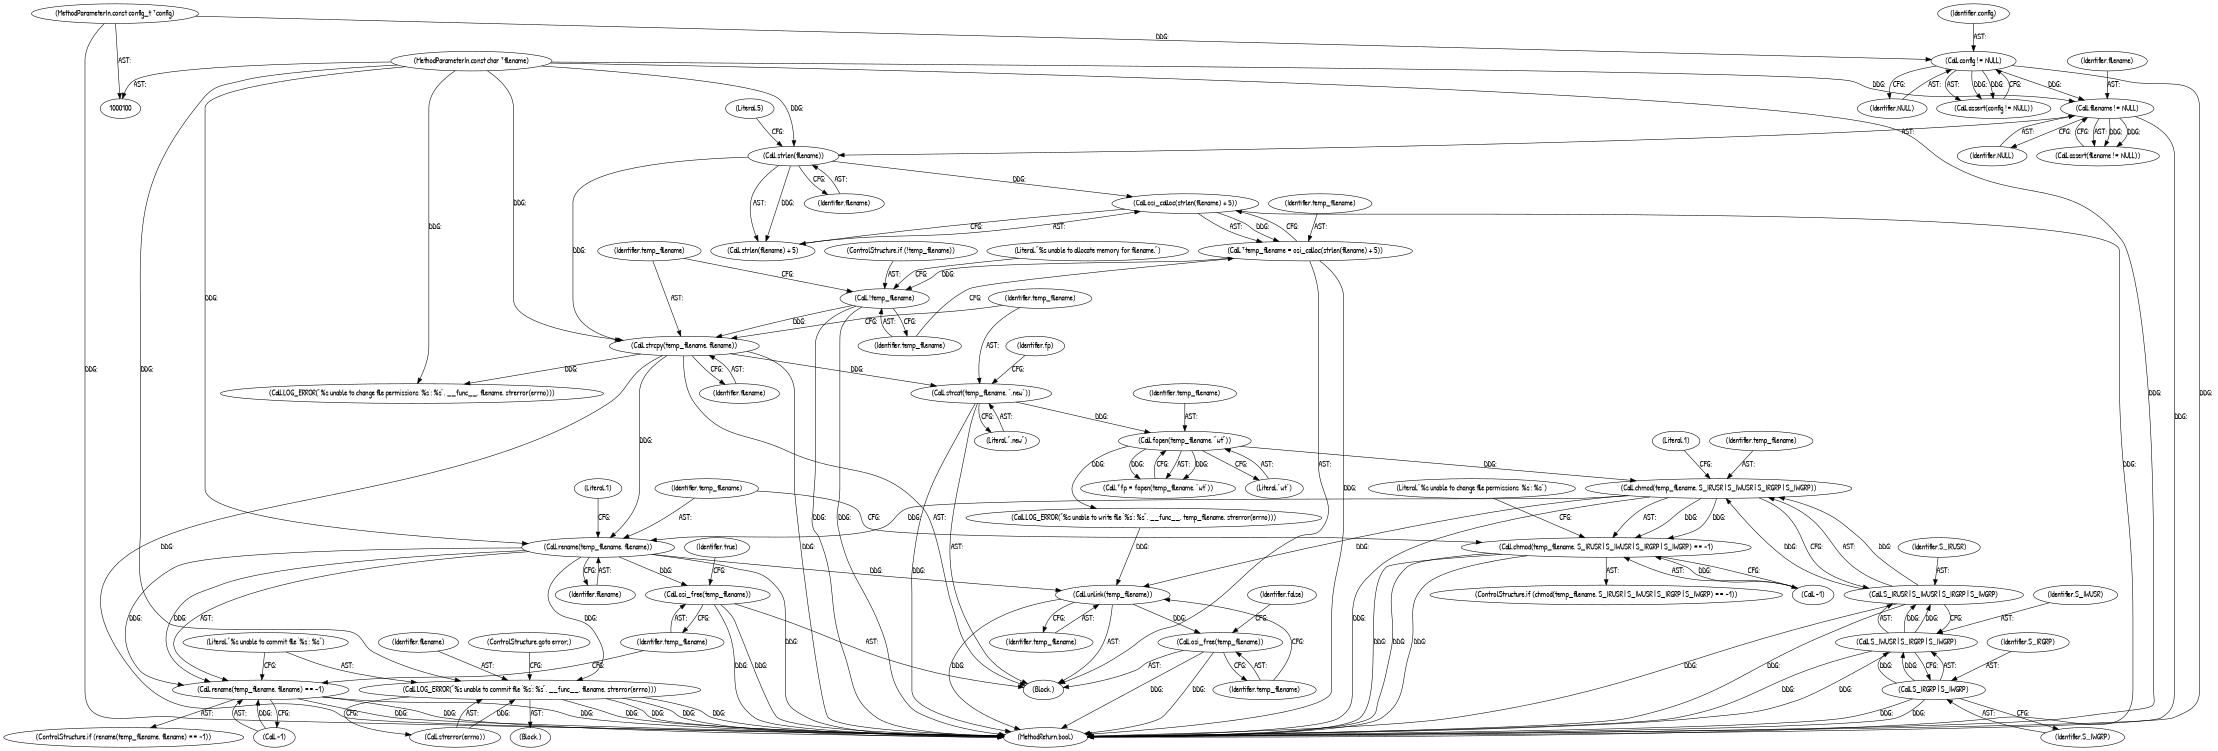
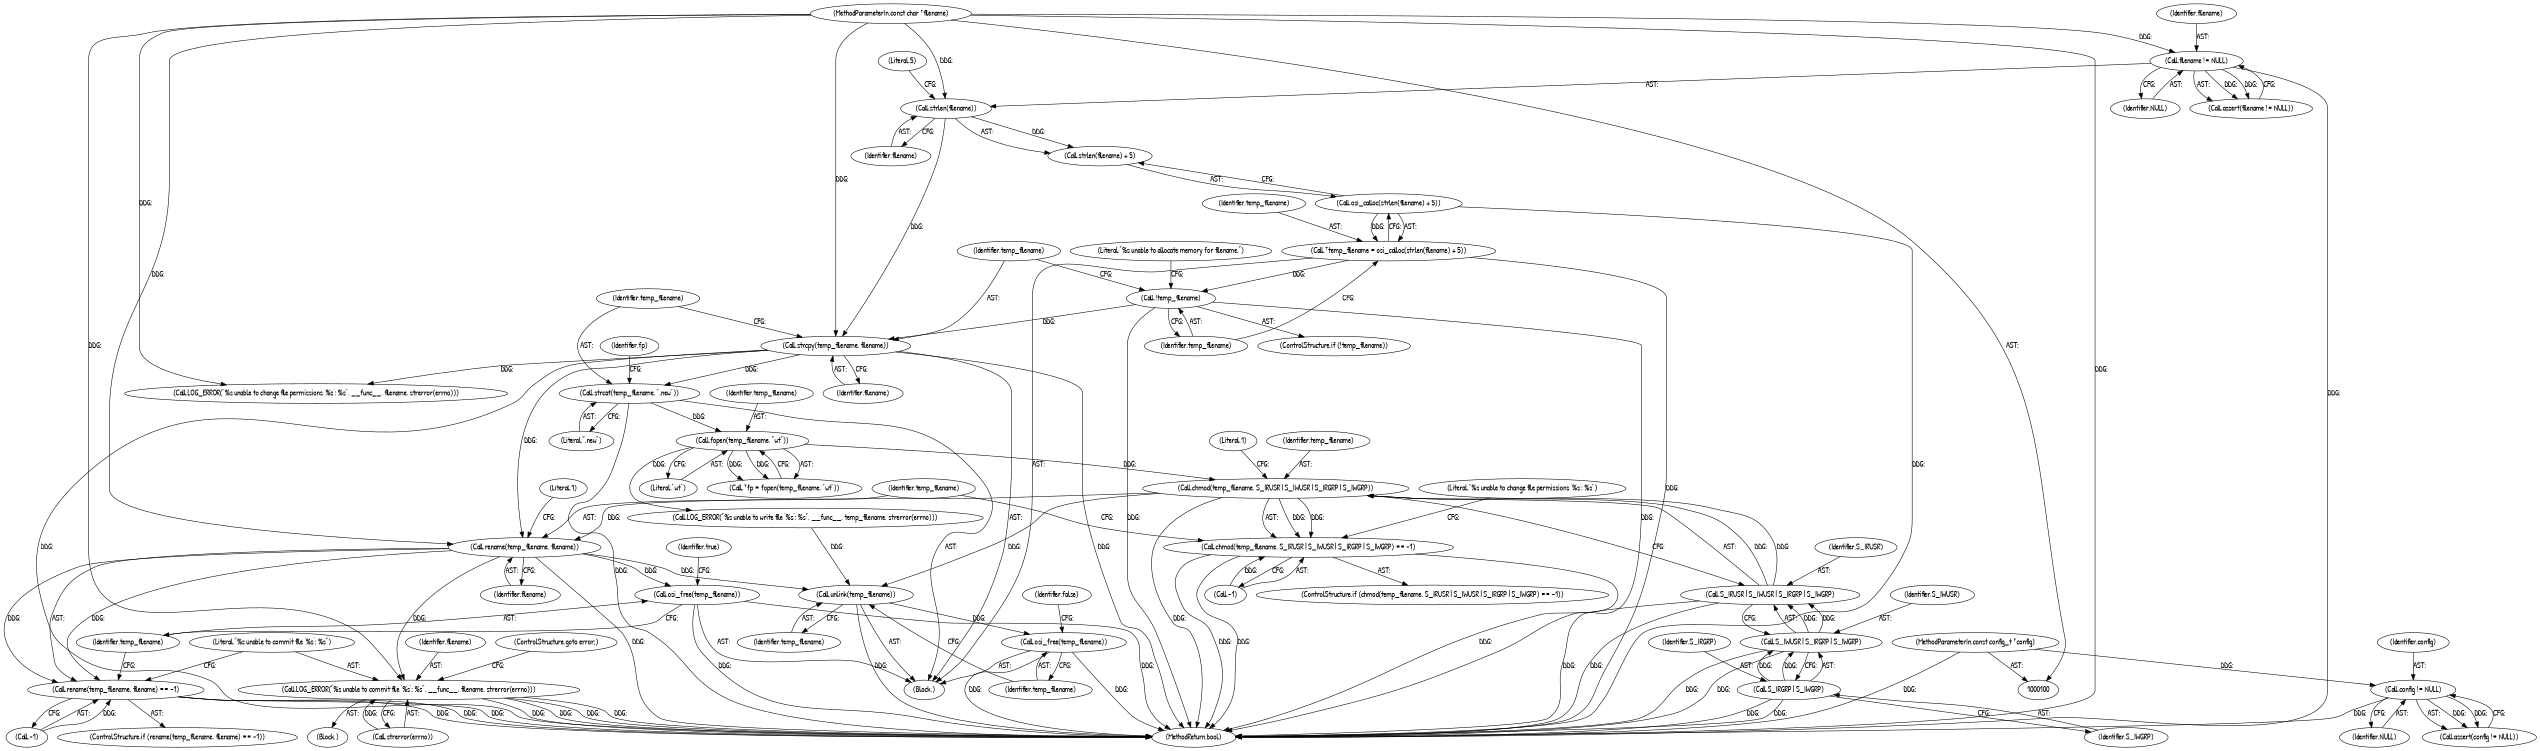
edge "(Call,config != NULL)" -> "(Call,filename != NULL)": removed, label "DDG:"
edge "(Call,strlen(filename))" -> "(Call,osi_calloc(strlen(filename) + 5))": removed, label "DDG:"
edge "(ControlStructure,if (!temp_filename))" -> "(Call,!temp_filename)": reversed
